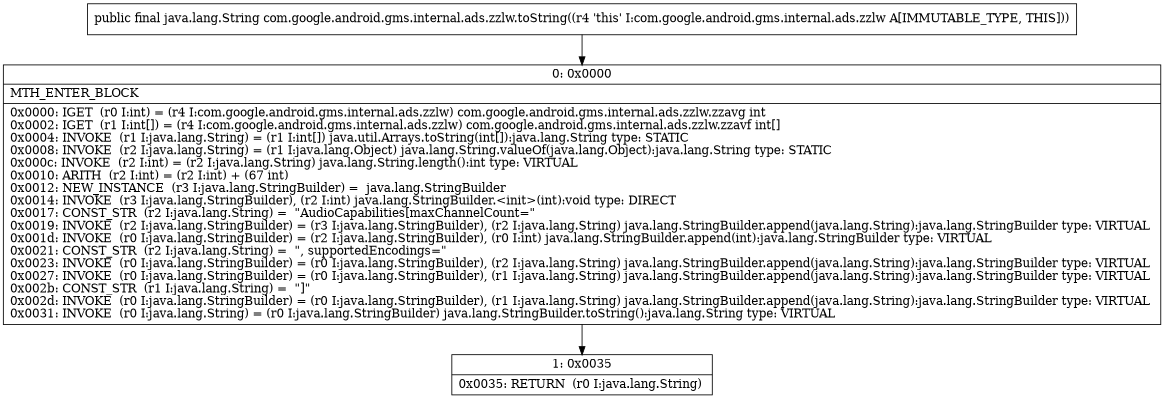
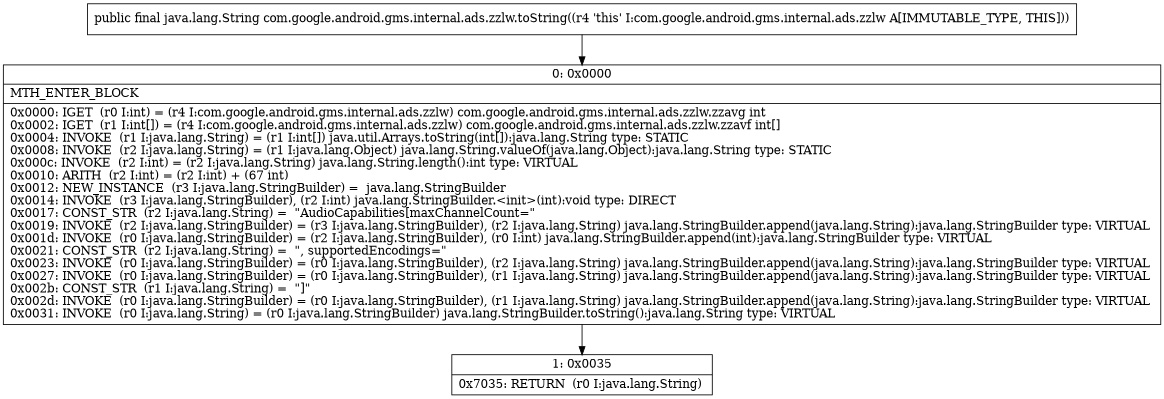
node "1: 0x0035": text "0x0035: RETURN  (r0 I:java.lang.String)" -> "0x7035: RETURN  (r0 I:java.lang.String)"
